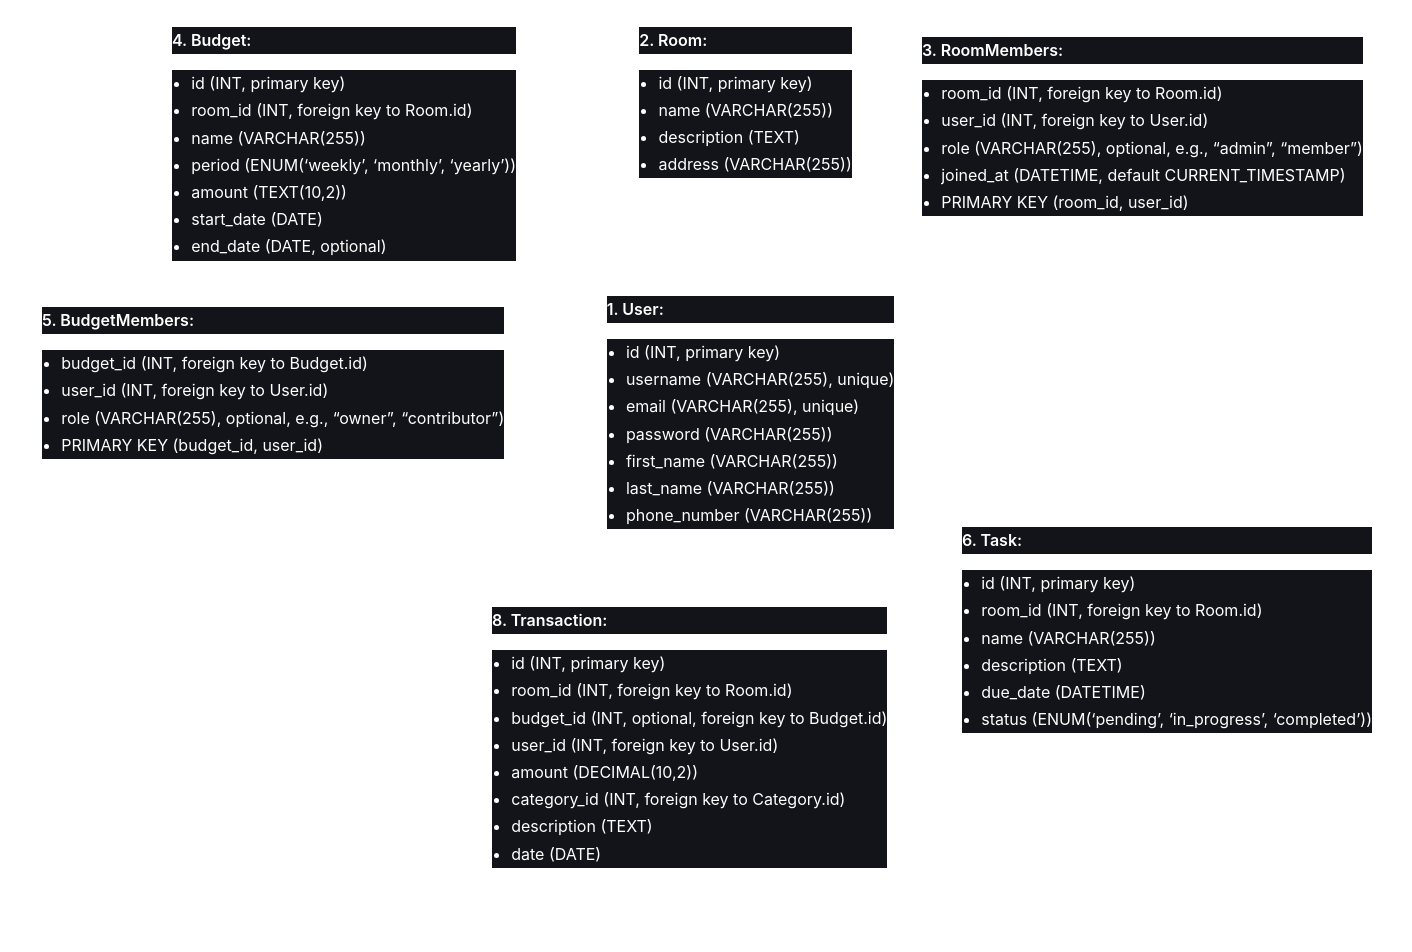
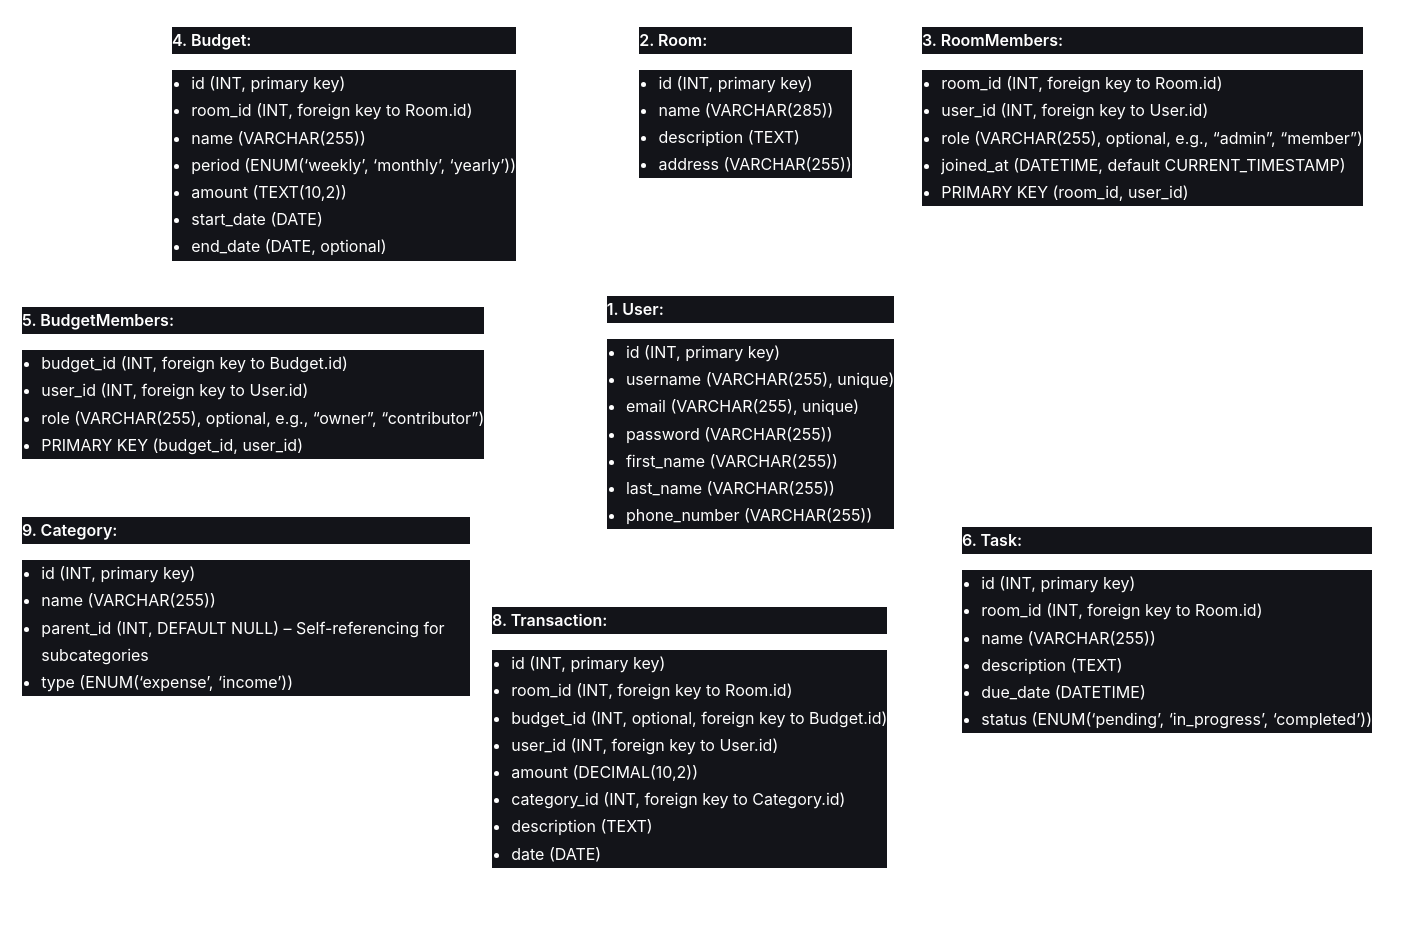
node "2. Room: id (INT, primary key) name (VARCHAR(255)) description (TEXT) address (VARCHAR(255))": label "2. Room: id (INT, primary key) name (VARCHAR(255)) description (TEXT) address (VARCHAR(255))" -> "2. Room: id (INT, primary key) name (VARCHAR(285)) description (TEXT) address (VARCHAR(255))"
node "3. RoomMembers: room_id (INT, foreign key to Room.id) user_id (INT, foreign key to User.id) role (VARCHAR(255), optional, e.g., “admin”, “member”) joined_at (DATETIME, default CURRENT_TIMESTAMP) PRIMARY KEY (room_id, user_id)": moved (1151, 141) -> (1151, 131)
node "5. BudgetMembers: budget_id (INT, foreign key to Budget.id) user_id (INT, foreign key to User.id) role (VARCHAR(255), optional, e.g., “owner”, “contributor”) PRIMARY KEY (budget_id, user_id)": moved (281, 396) -> (261, 396)
node "9. Category: id (INT, primary key) name (VARCHAR(255)) parent_id (INT, DEFAULT NULL) – Self-referencing for subcategories type (ENUM(‘expense’, ‘income’))": added
